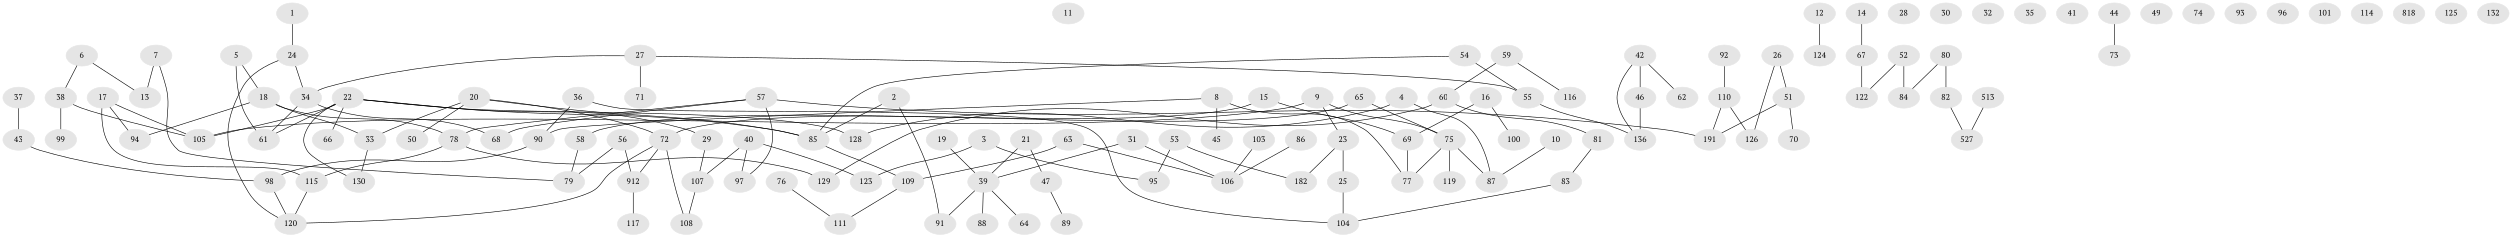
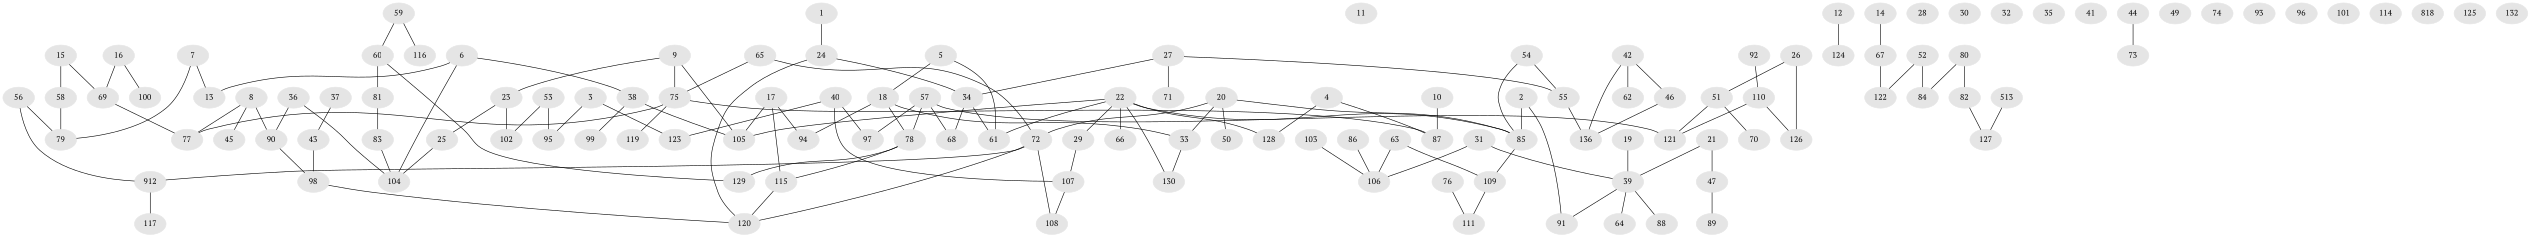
edge "6" -- "104": added
node "191": label "191" -> "121"
node "527": label "527" -> "127"
node "182": label "182" -> "102"
